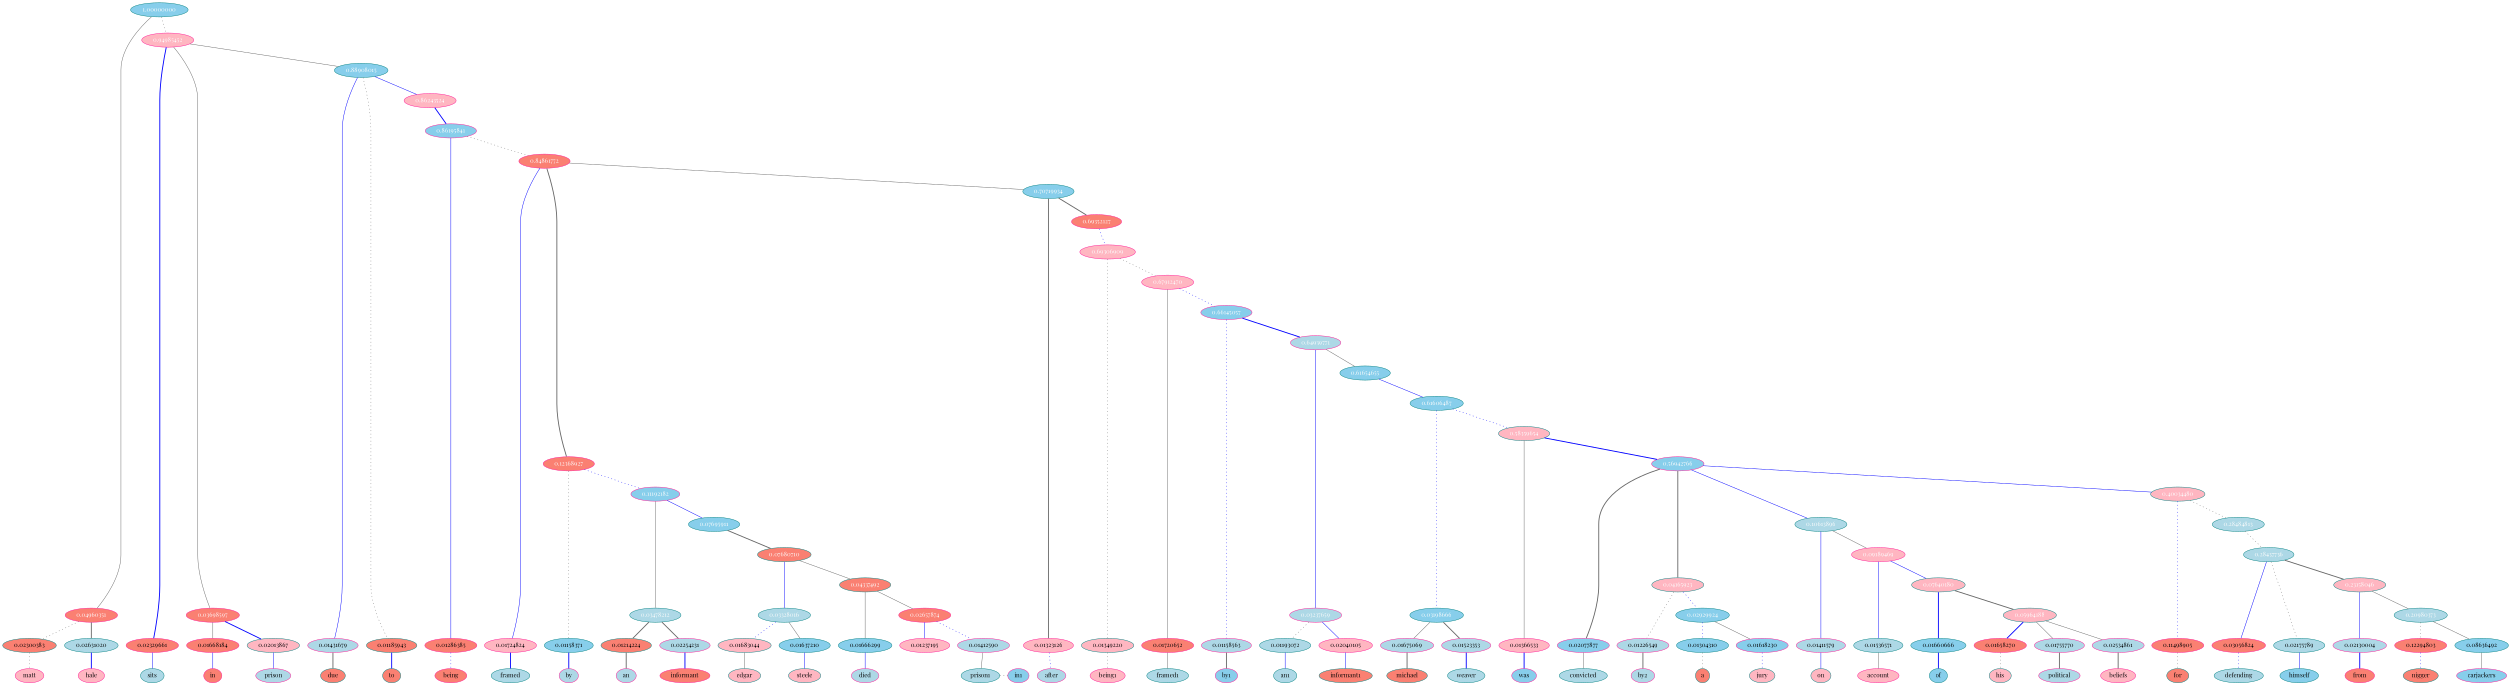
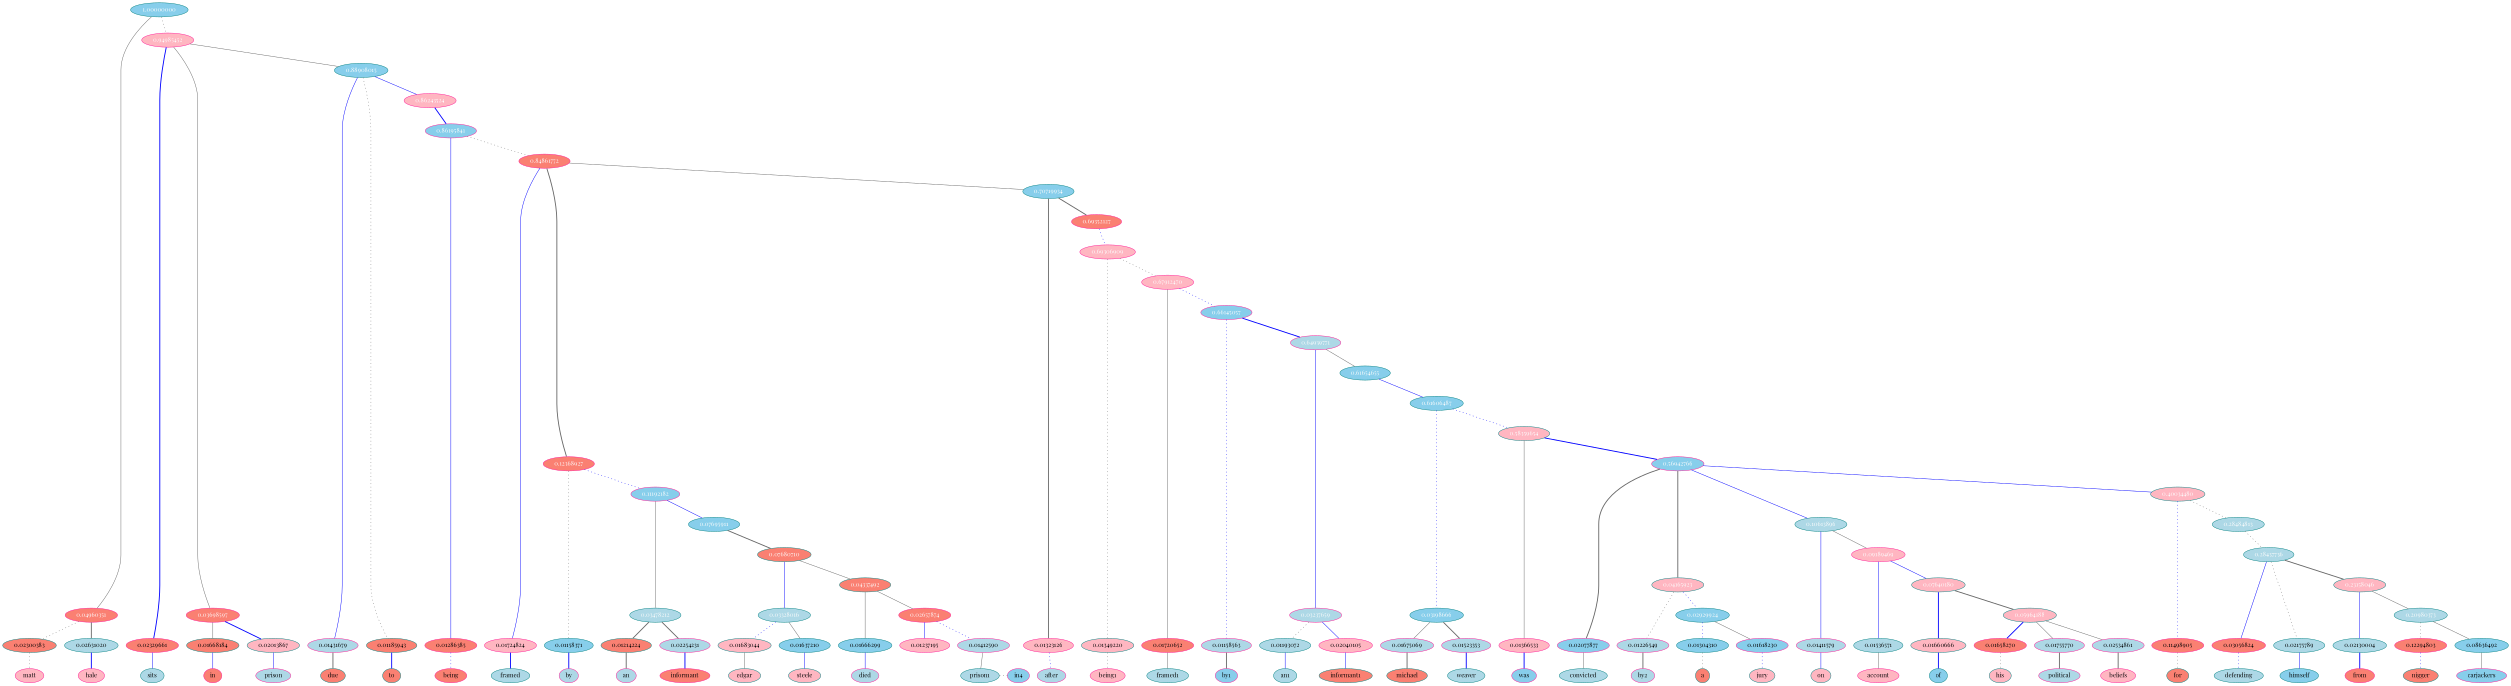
node "0.01668184": color deeppink -> teal
node "0.01660666": fillcolor skyblue -> lightpink
node "0.02130004": color deeppink -> teal
node "in1": label "in1" -> "in4"
